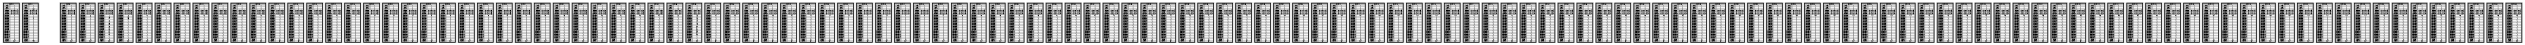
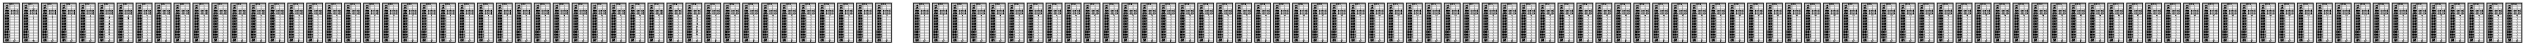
node "Inodo 2": added
node "Inodo 47": removed
